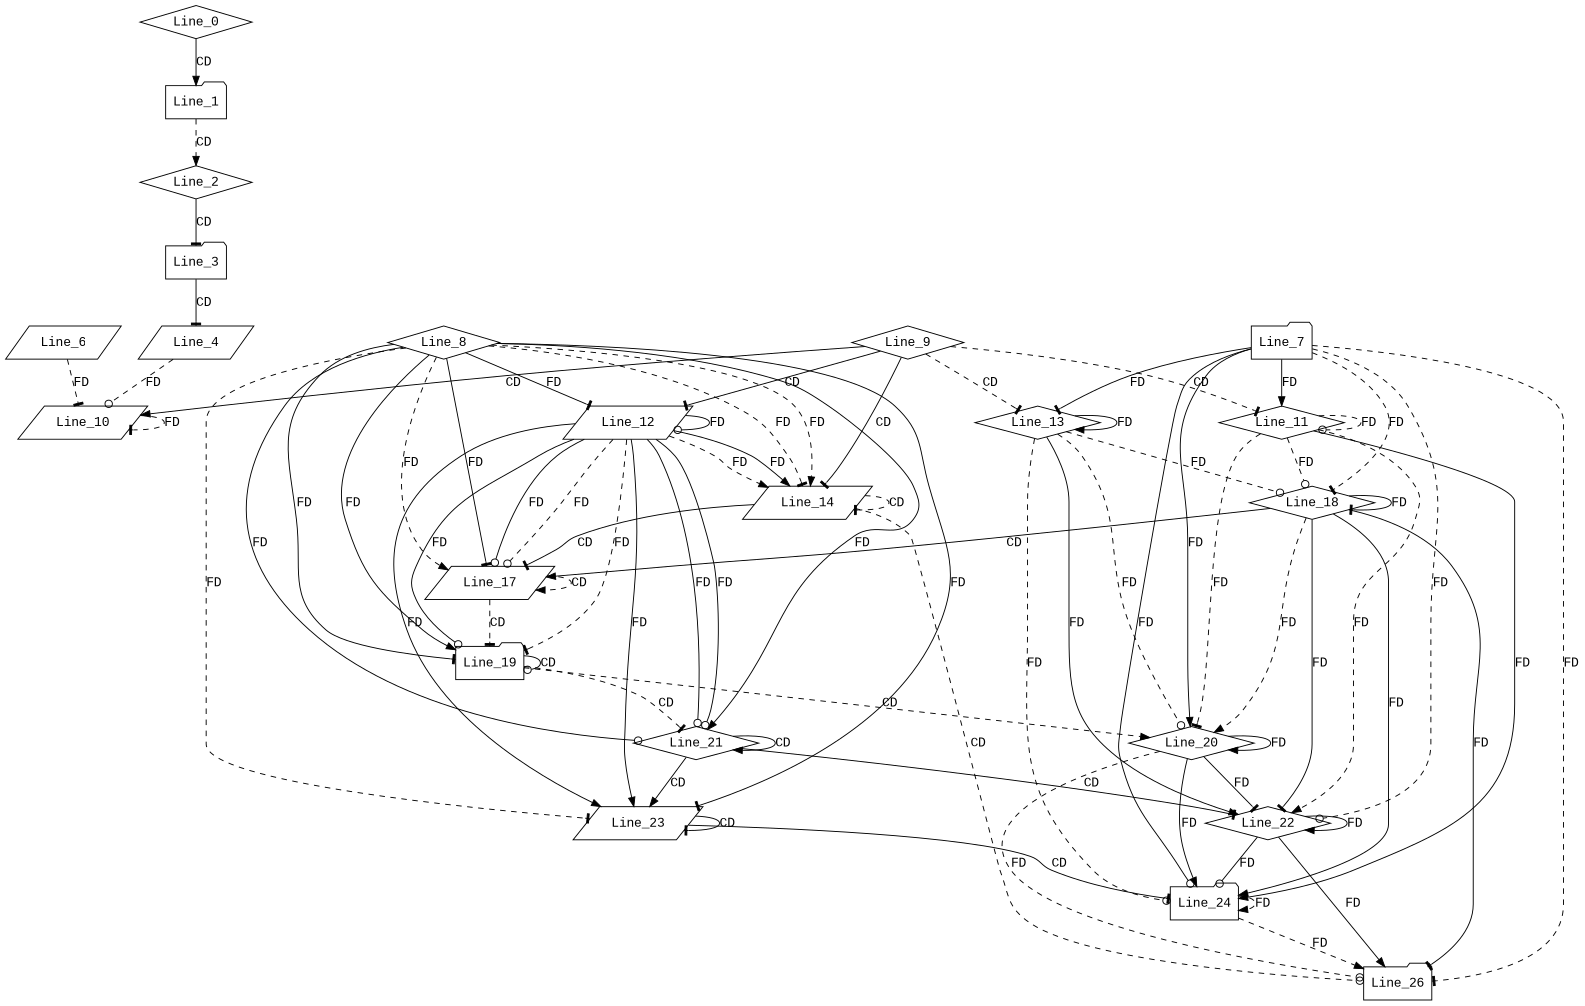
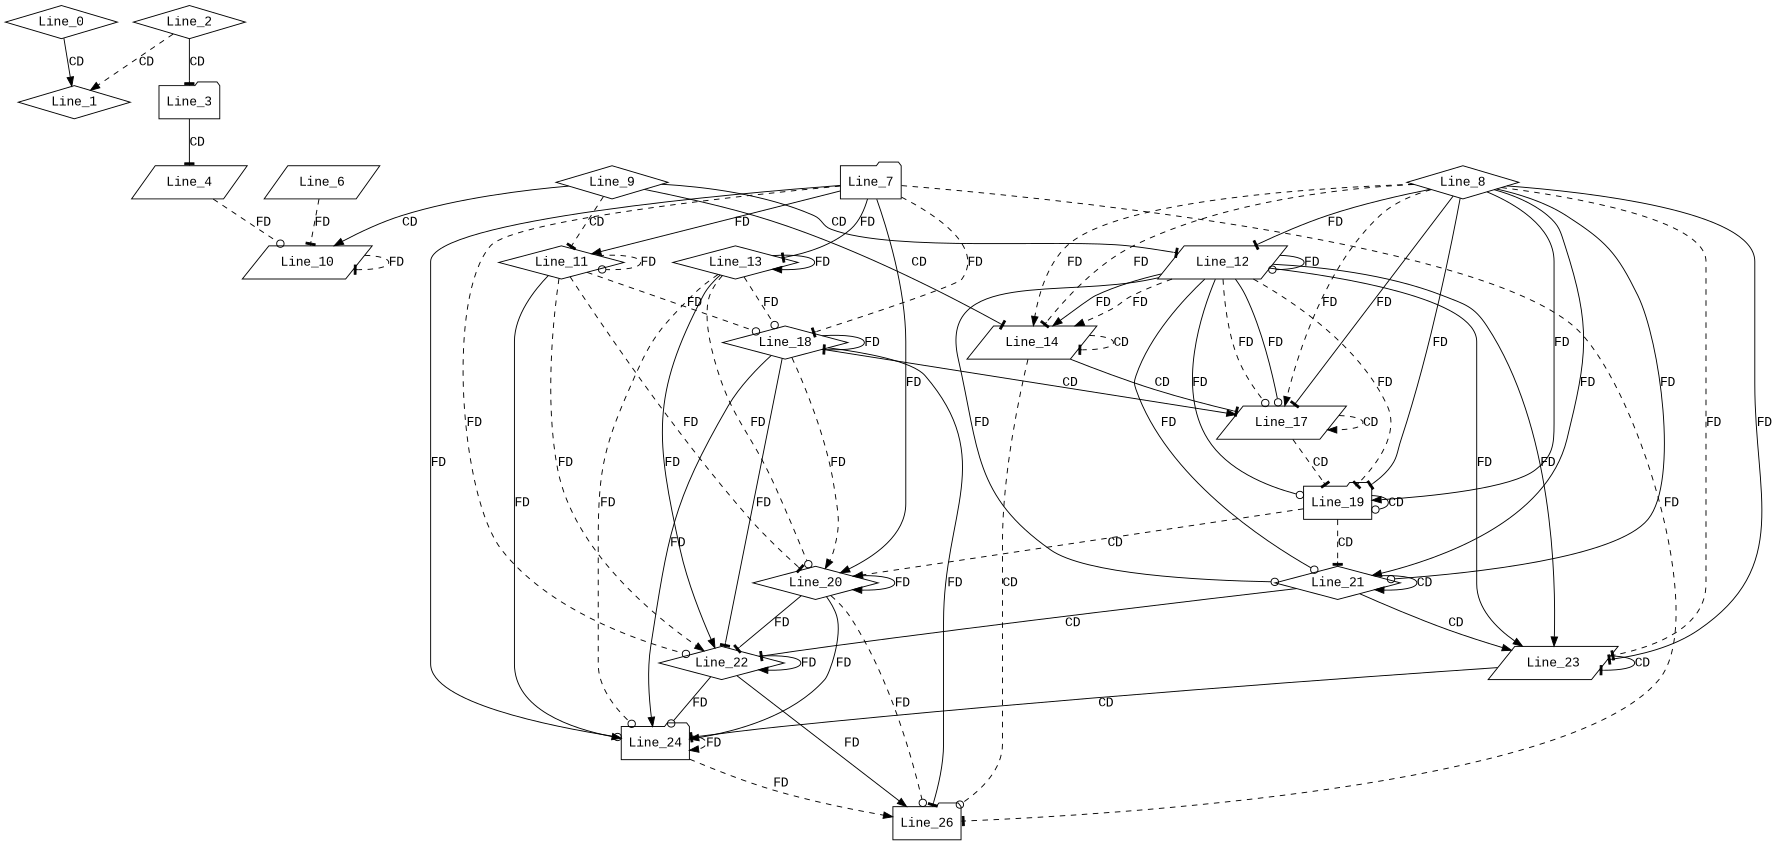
node "Line_1": shape folder -> diamond
edge "Line_1" -> "Line_2": reversed
edge "Line_9" -> "Line_13": removed, label "CD"
